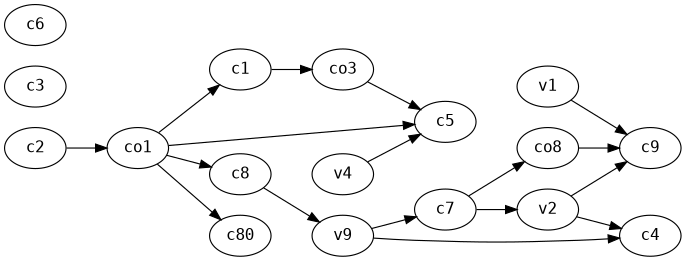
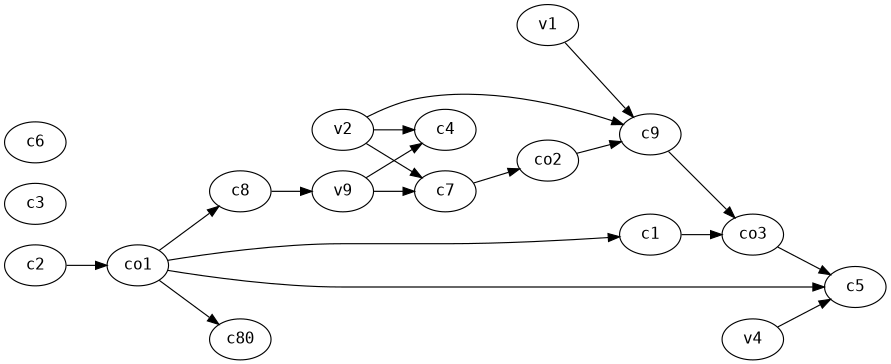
node "co8": label "co8" -> "co2"
edge "c9" -> "co3": added
edge "c7" -> "v2": reversed
